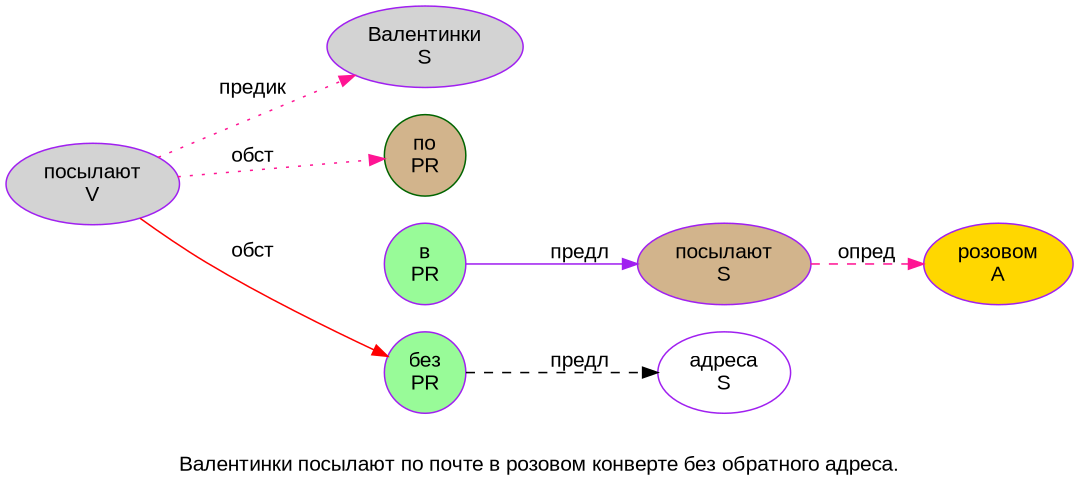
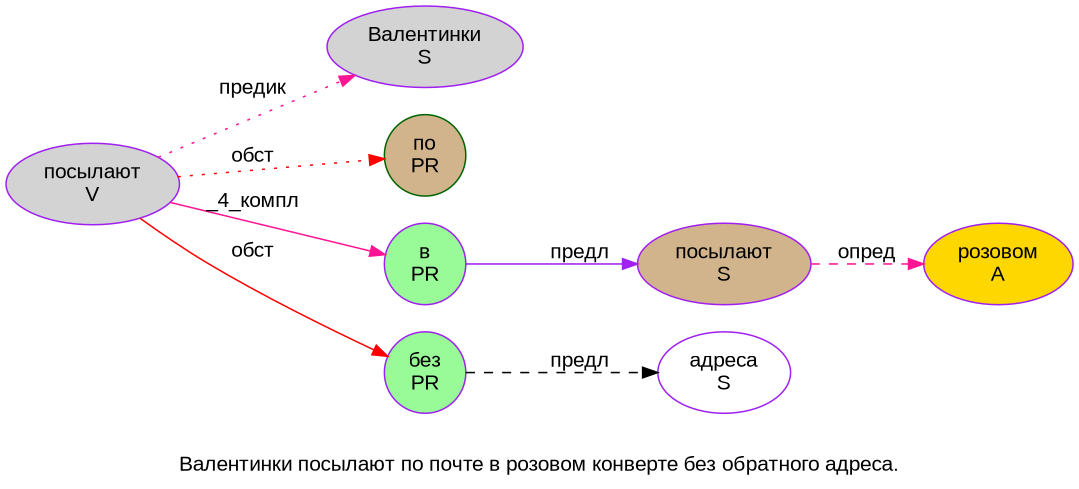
edge "посылают V" -> "по PR": color deeppink -> red
edge "посылают V" -> "в PR": added, label "_4_компл"
